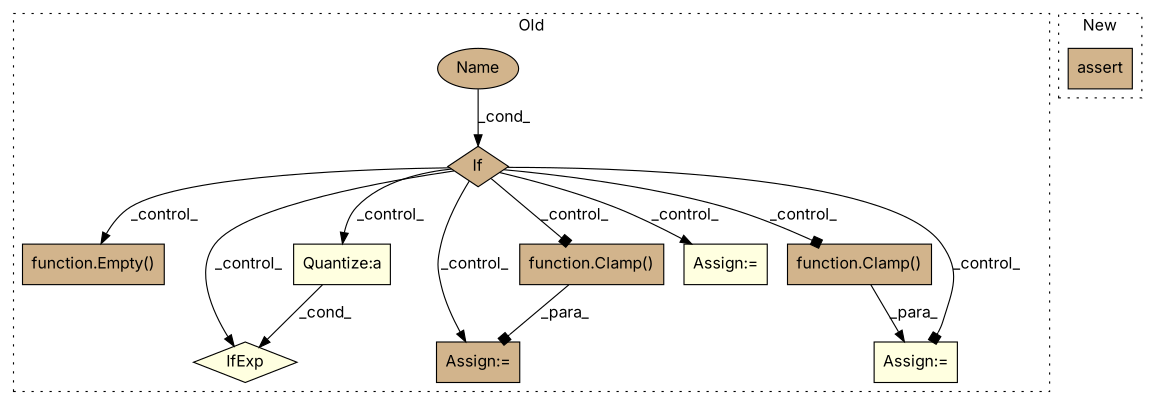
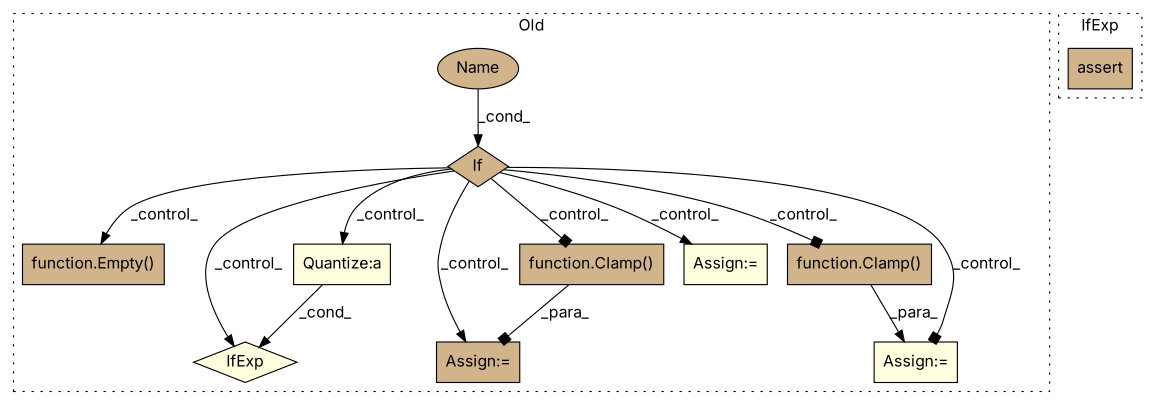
cluster "New": label "New" -> "IfExp"
